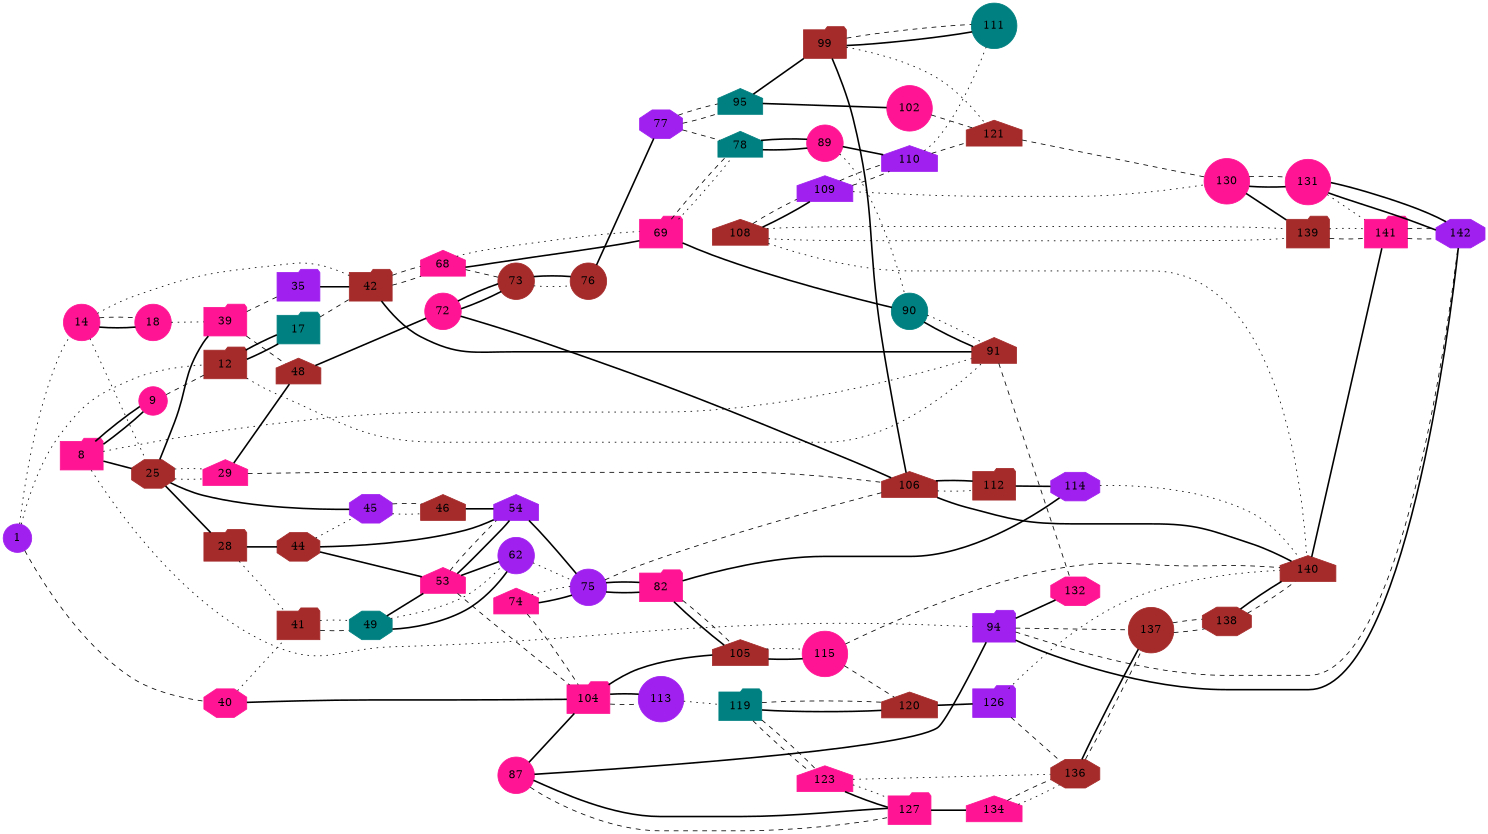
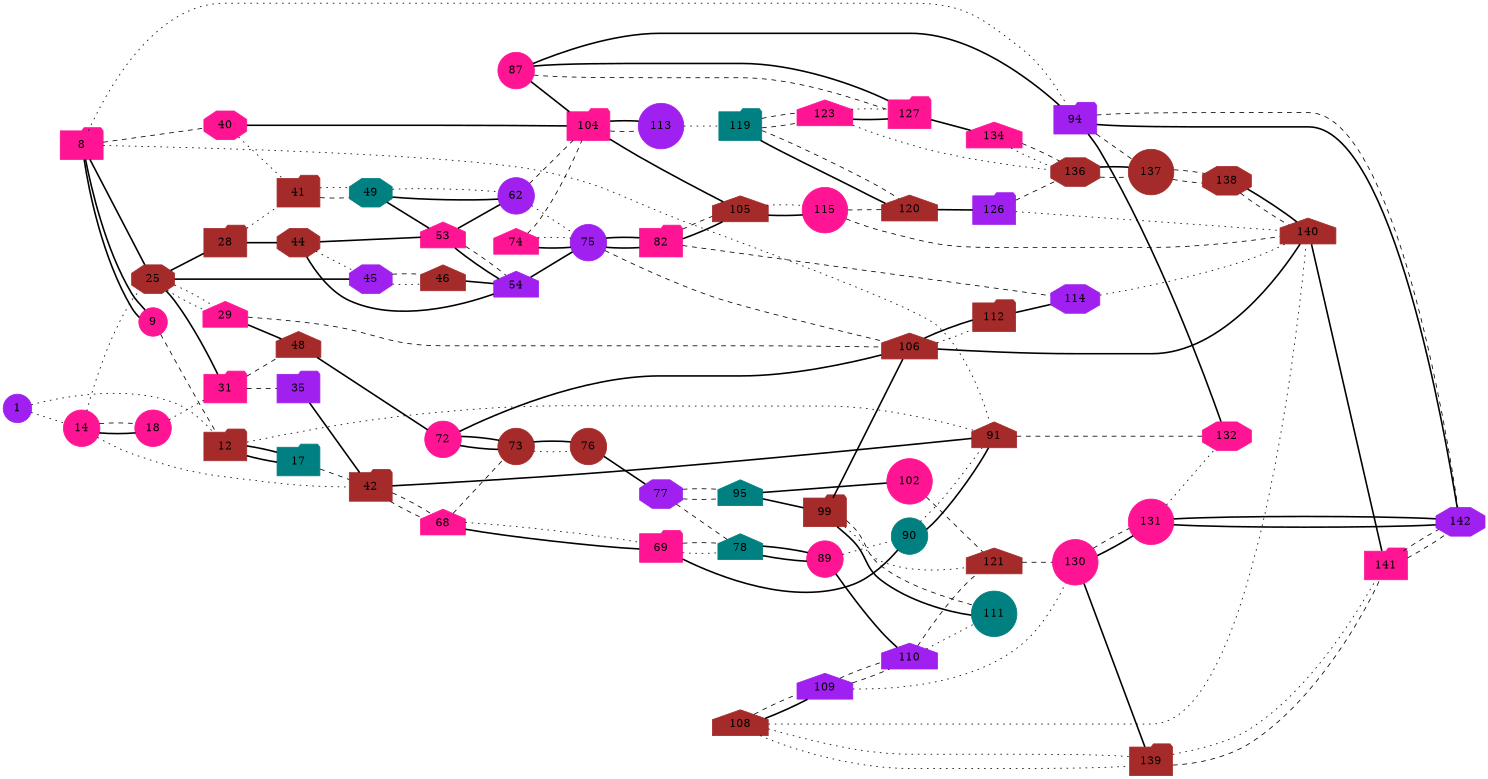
edge "131" -- "141": now "131" -- "132"
node "39": label "39" -> "31"
edge "114" -- "82": style bold -> dashed
edge "53" -- "104": now "62" -- "104"
edge "1" -- "40": now "8" -- "40"
